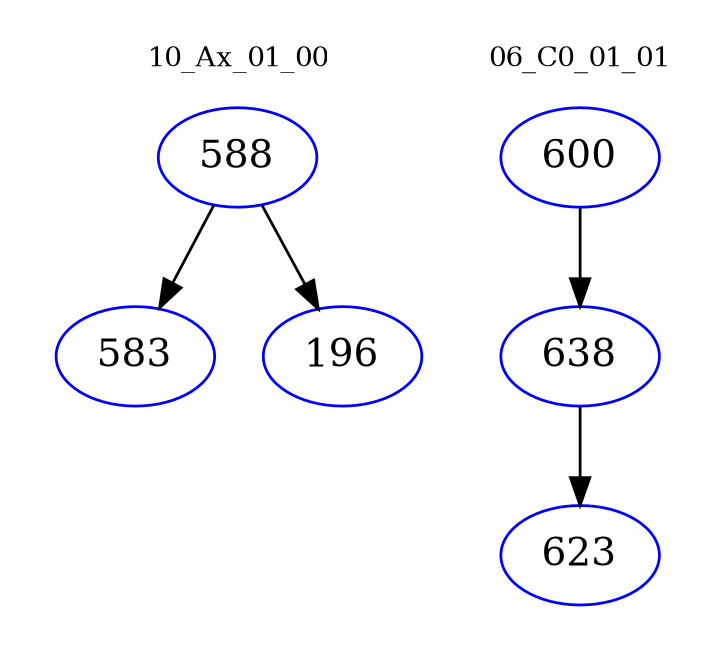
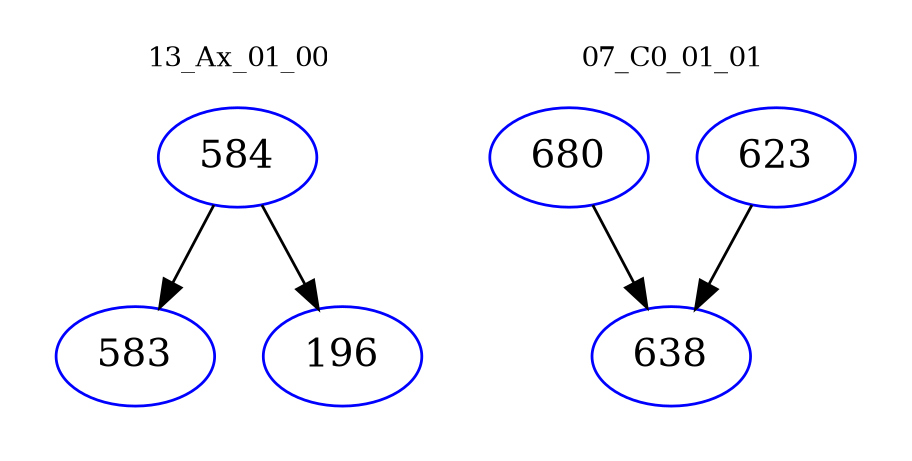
cluster "10_Ax_01_00": label "10_Ax_01_00" -> "13_Ax_01_00"
cluster "06_C0_01_01": label "06_C0_01_01" -> "07_C0_01_01"
node "588": label "588" -> "584"
node "600": label "600" -> "680"
edge "638" -> "623": reversed
